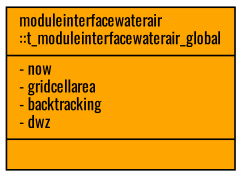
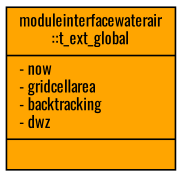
node "moduleinterfacewaterair": text "::t_moduleinterfacewaterair_global" -> "::t_ext_global"
